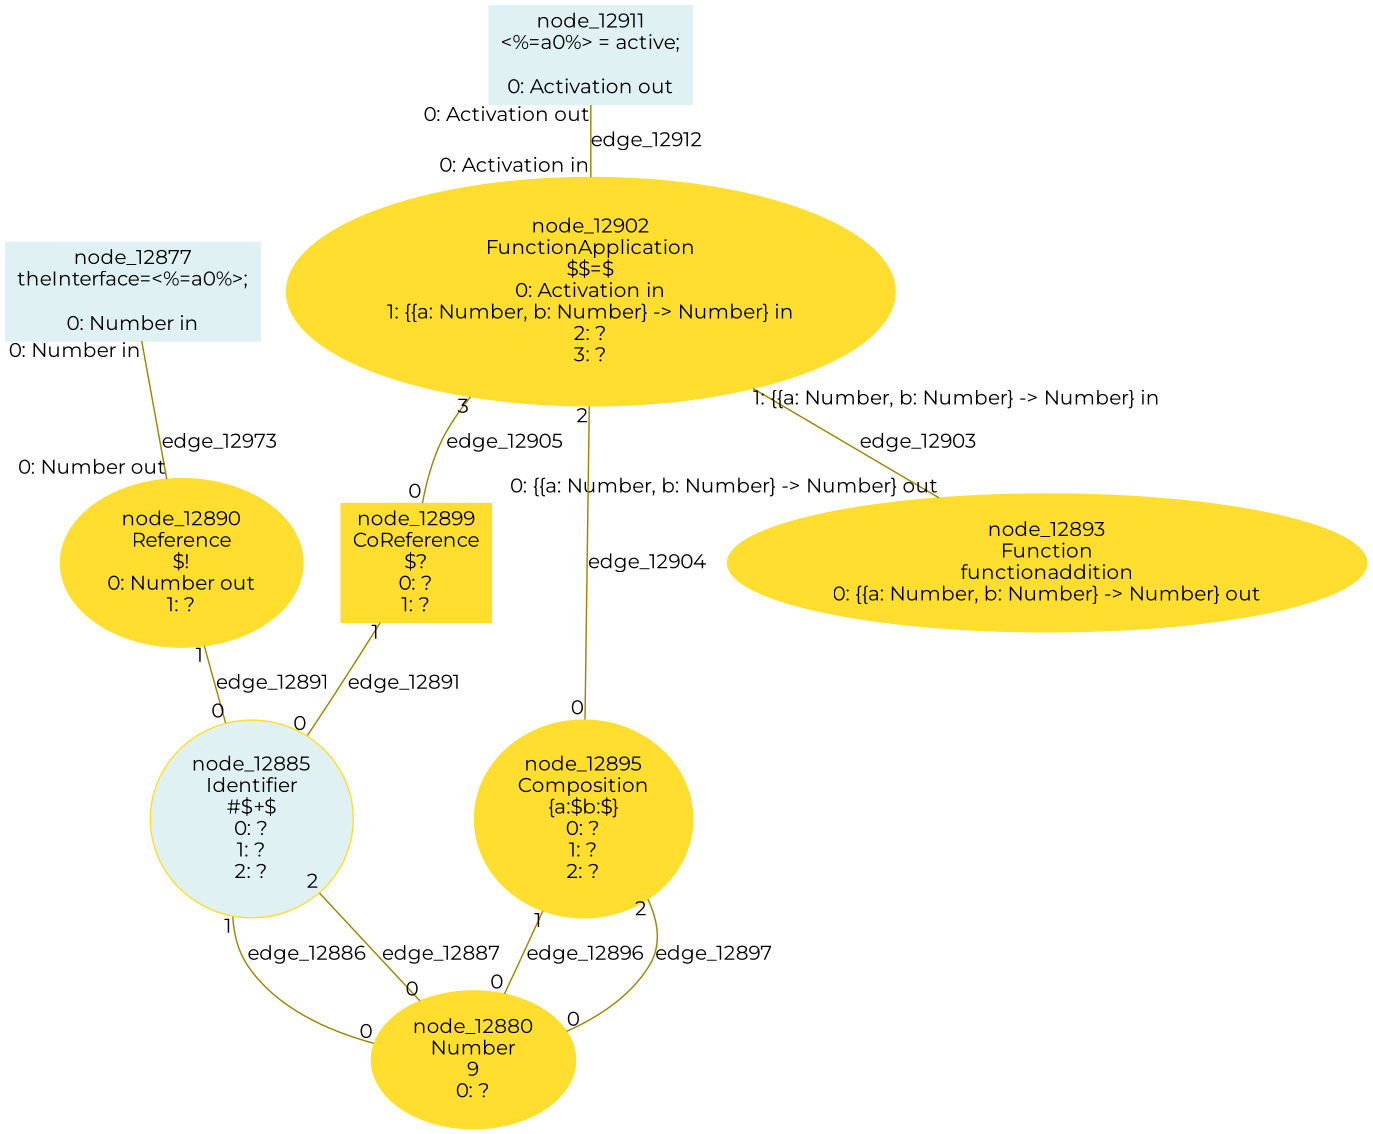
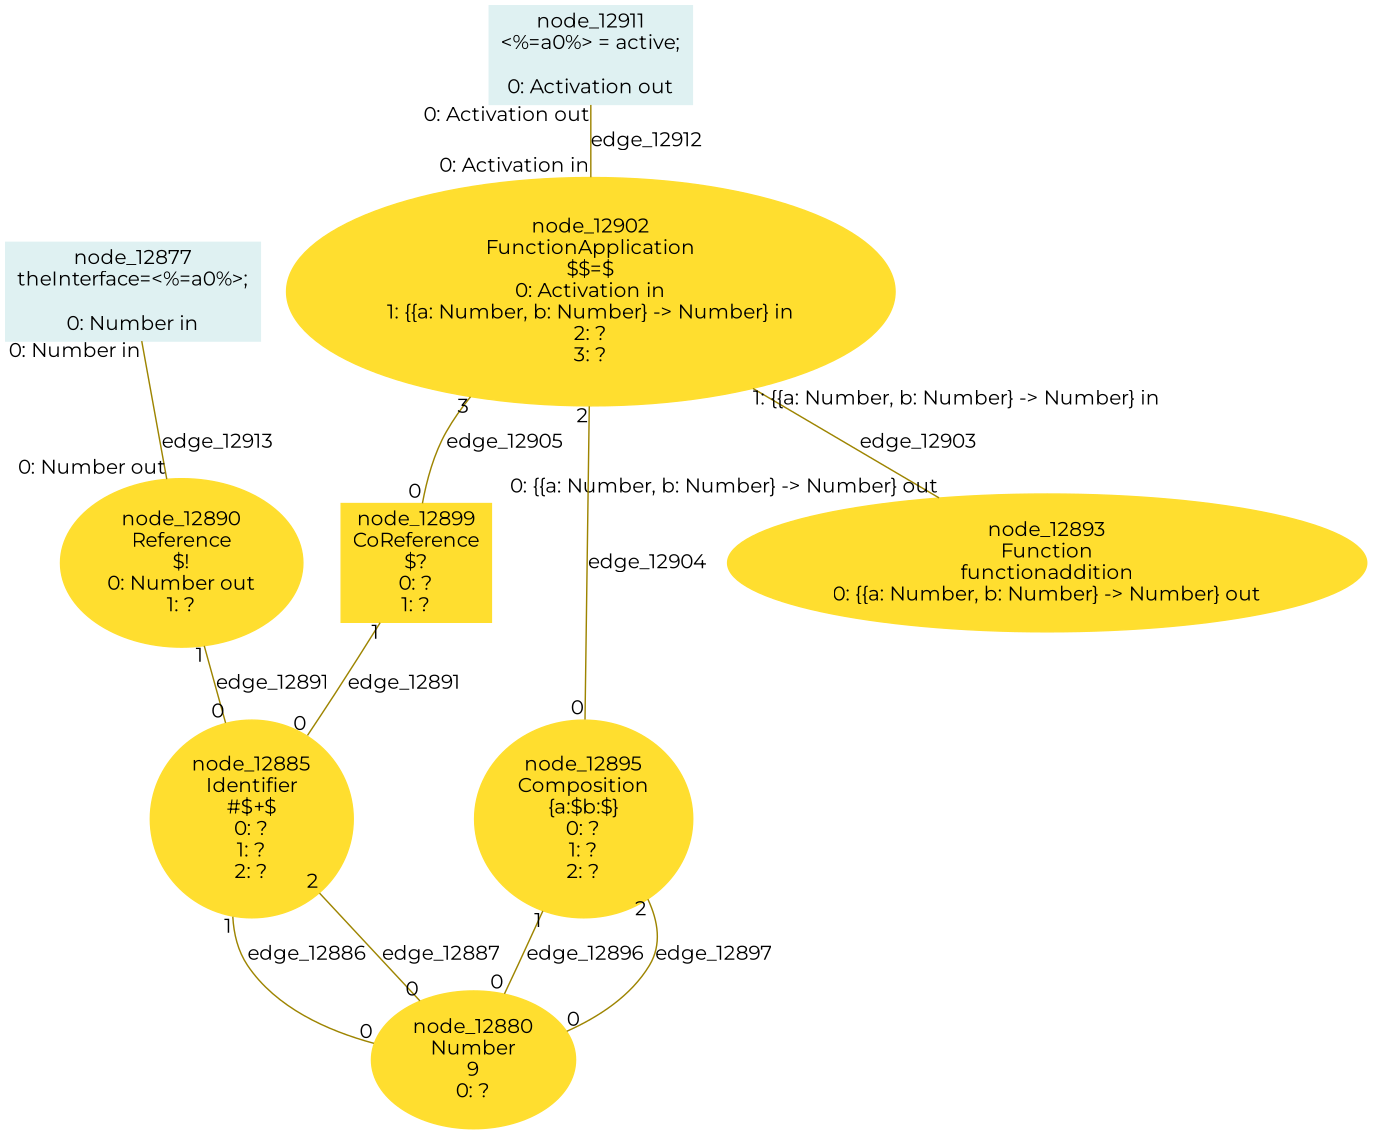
edge "node_12877 theInterface=<%=a0%>; 0: Number in" -- "node_12890 Reference $! 0: Number out 1: ?": label "edge_12973" -> "edge_12913"
node "node_12885 Identifier #$+$ 0: ? 1: ? 2: ?": fillcolor #dff1f2 -> #ffde2f
